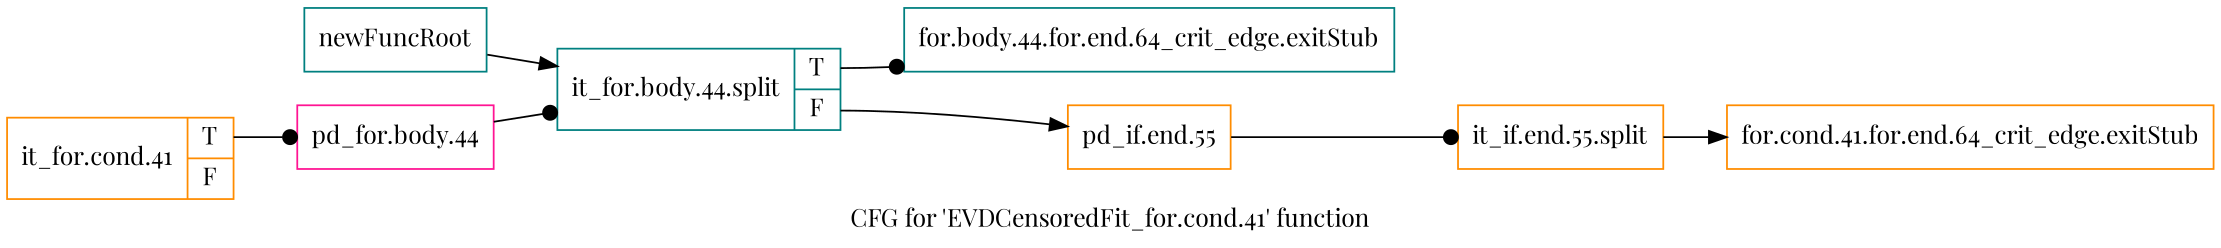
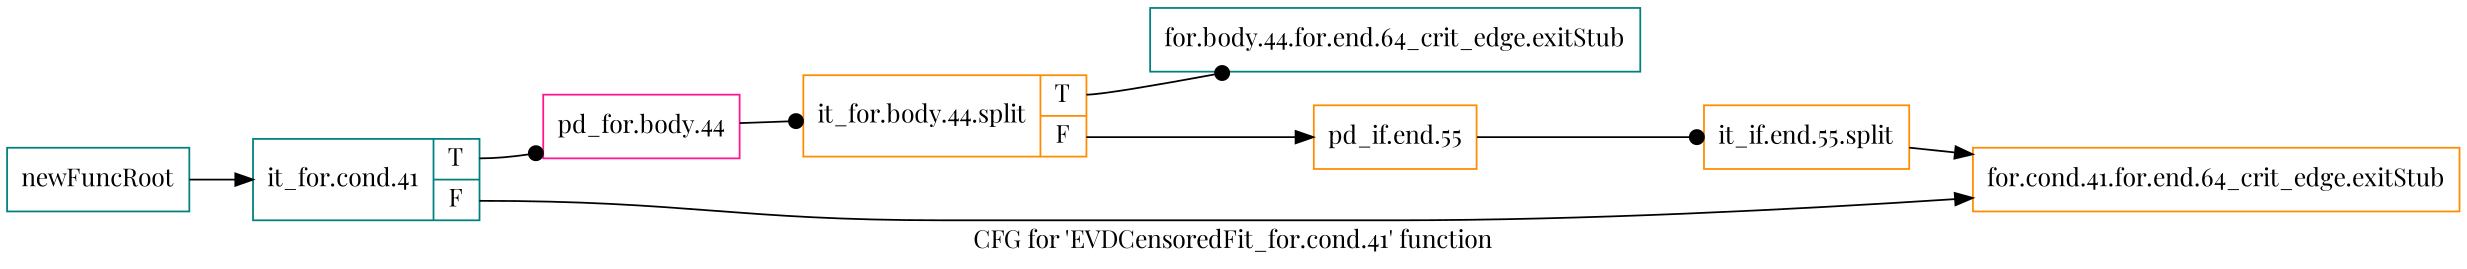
edge "newFuncRoot" -> "it_for.body.44.split": now "newFuncRoot" -> "it_for.cond.41"
node "it_for.body.44.split": color teal -> darkorange
node "it_for.cond.41": color darkorange -> teal
edge "it_for.cond.41" -> "for.cond.41.for.end.64_crit_edge.exitStub": added
